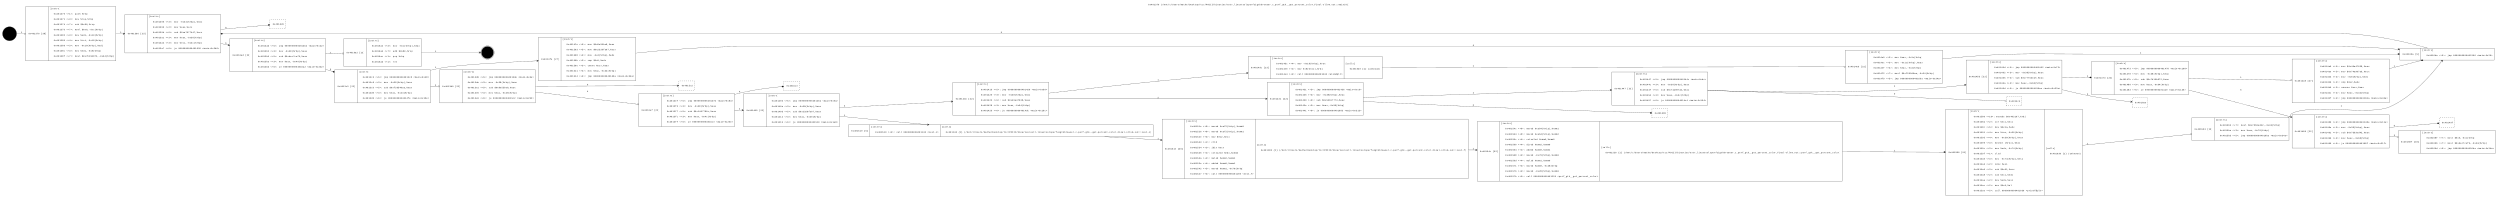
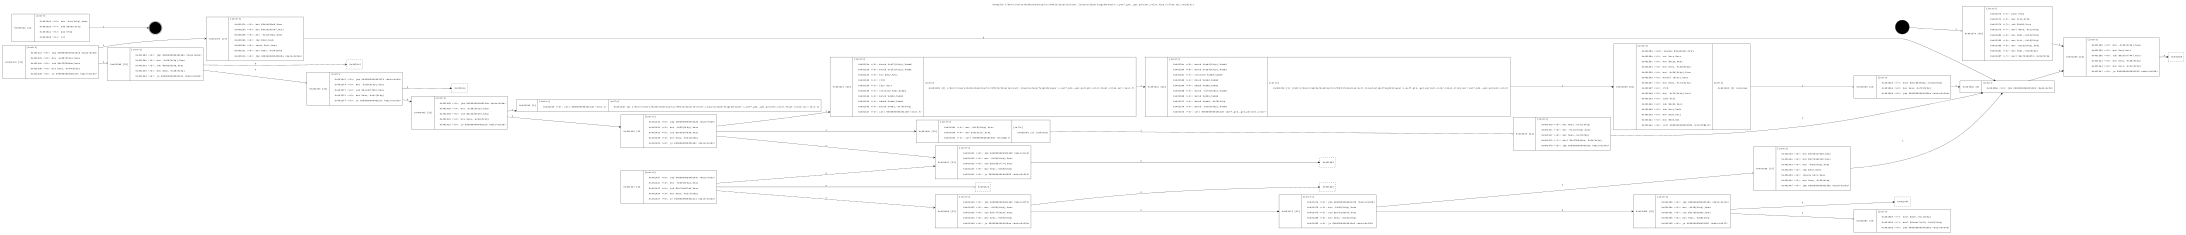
node "0x4013ad [22]": removed
edge "0x401431 [22]" -> "0x401447 [22]": reversed
edge "0x401519 [5]" -> "0x40151e [46]": now "0x40141b [22]" -> "0x40151e [46]"
